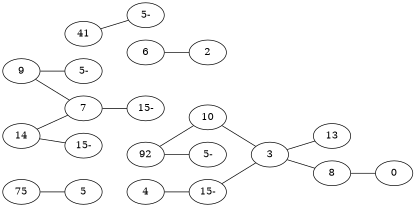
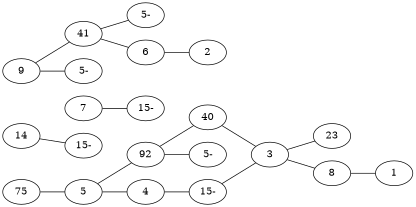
edge "41" -- "6": added
edge "9" -- "7": now "9" -- "41"
node "10": label "10" -> "40"
edge "7" -- "14": removed
node "13": label "13" -> "23"
edge "92" -- "5": added
node "0": label "0" -> "1"
edge "5" -- "4": added
